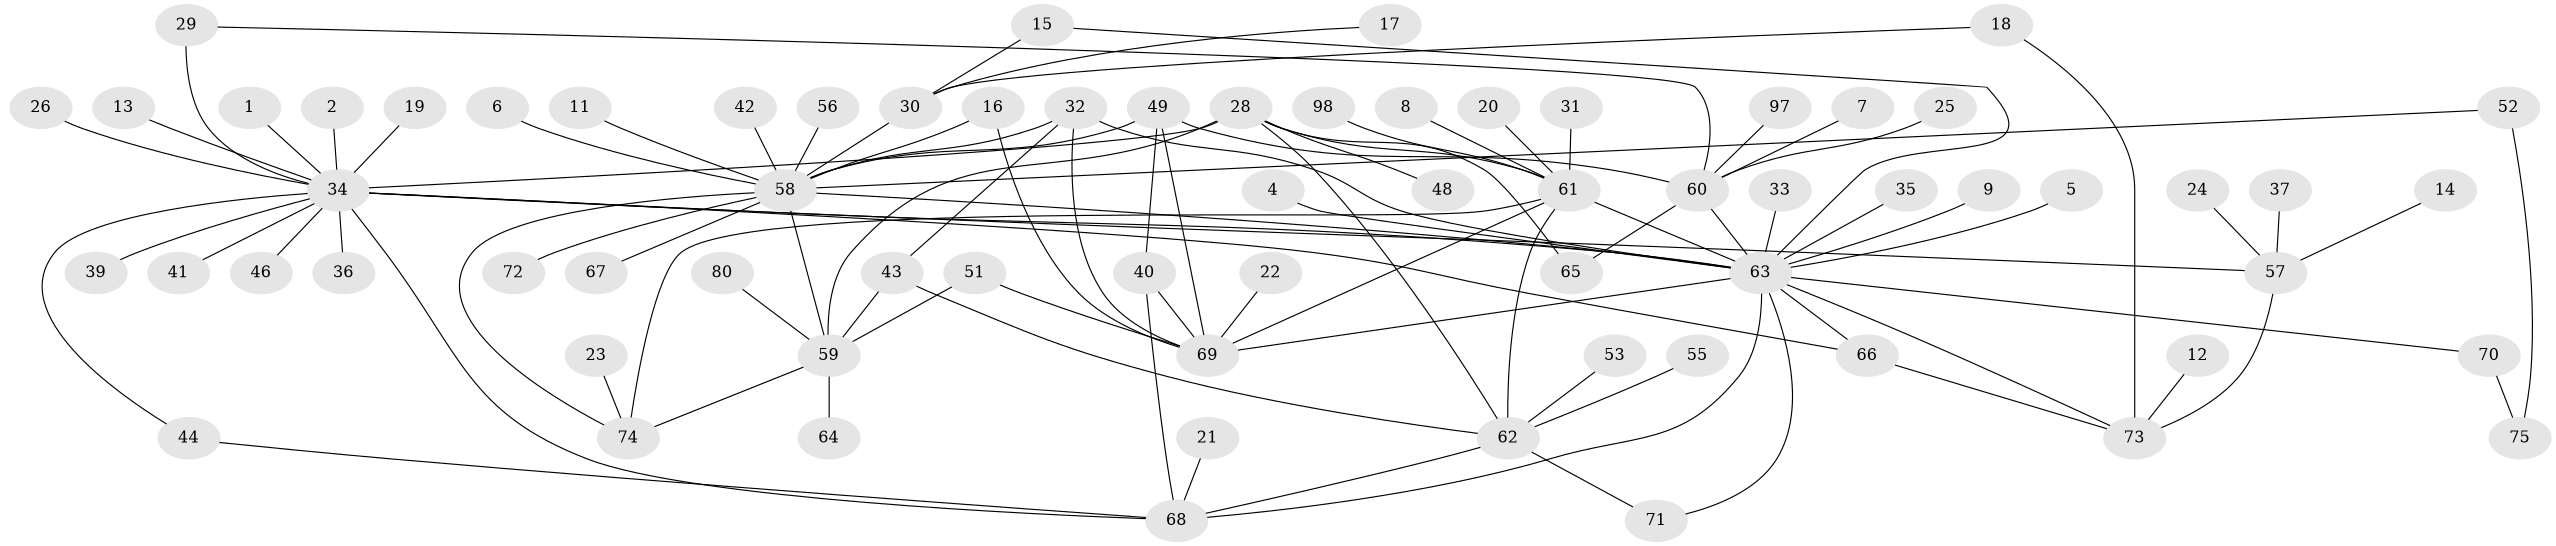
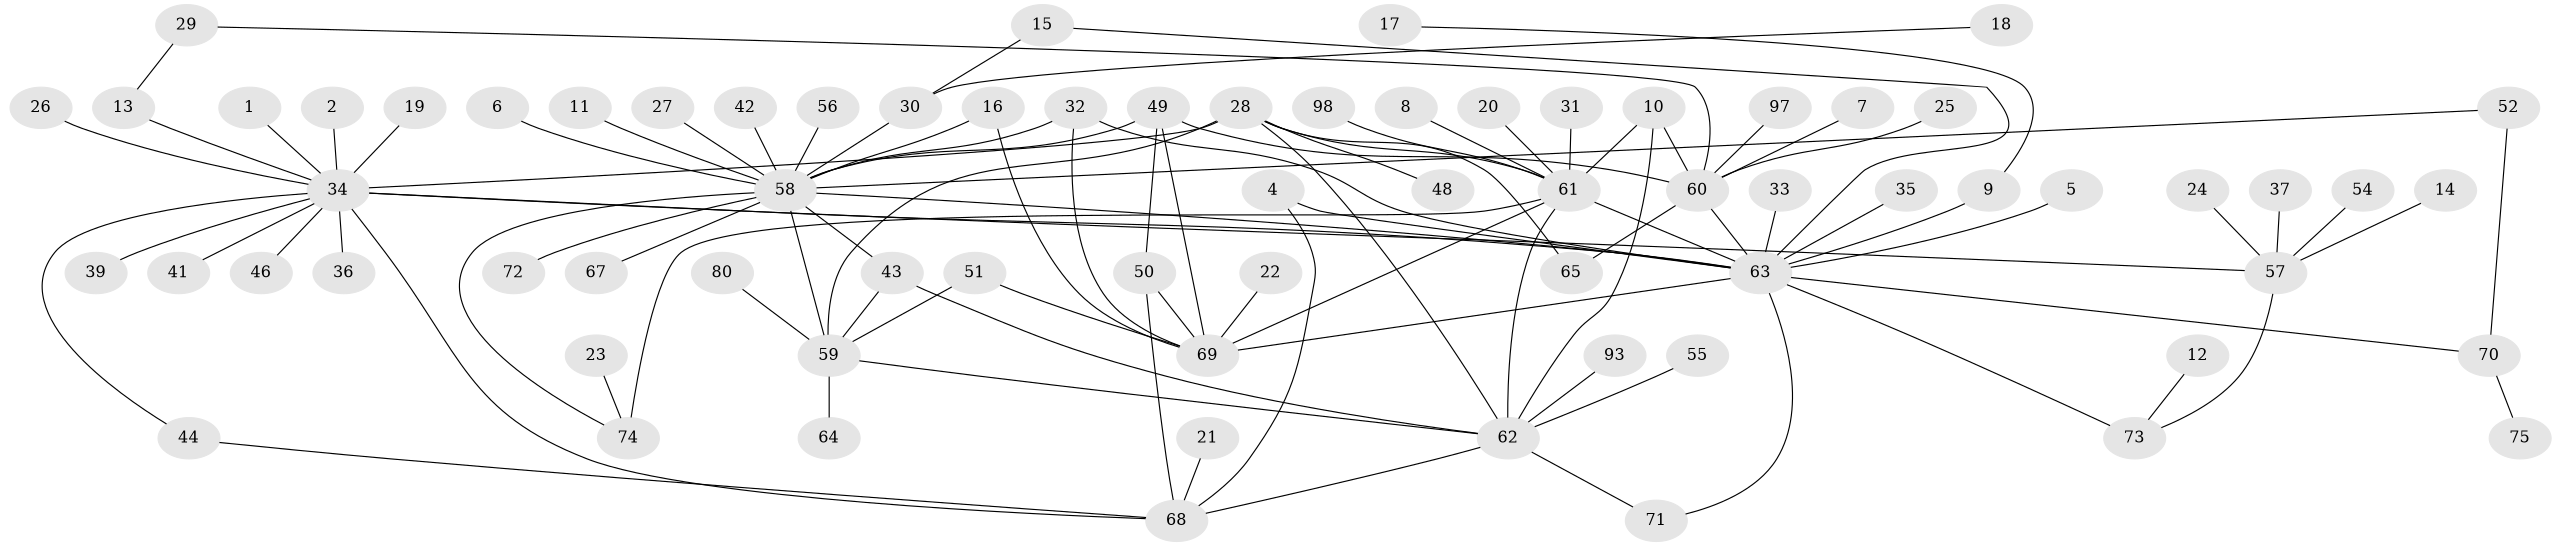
edge "17" -- "30": now "17" -- "9"
node "27": added
node "10": added
edge "29" -- "34": now "29" -- "13"
edge "32" -- "43": now "58" -- "43"
node "54": added
edge "18" -- "73": removed
node "40": label "40" -> "50"
edge "52" -- "75": now "52" -- "70"
node "53": label "53" -> "93"
node "66": removed
edge "59" -- "74": now "59" -- "62"
edge "63" -- "68": now "4" -- "68"
